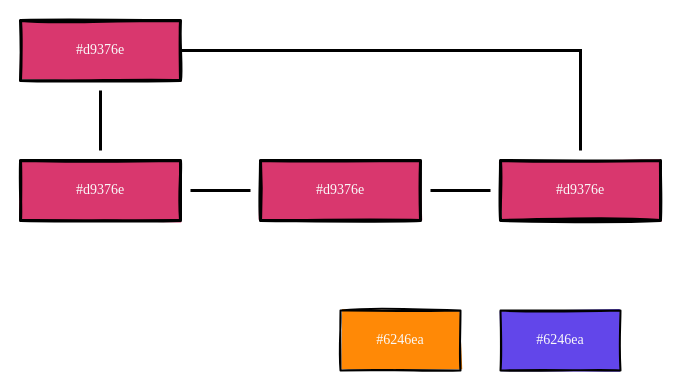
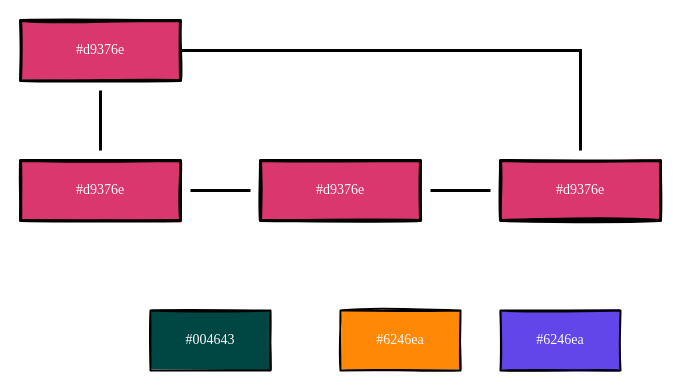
node "#004643": added
